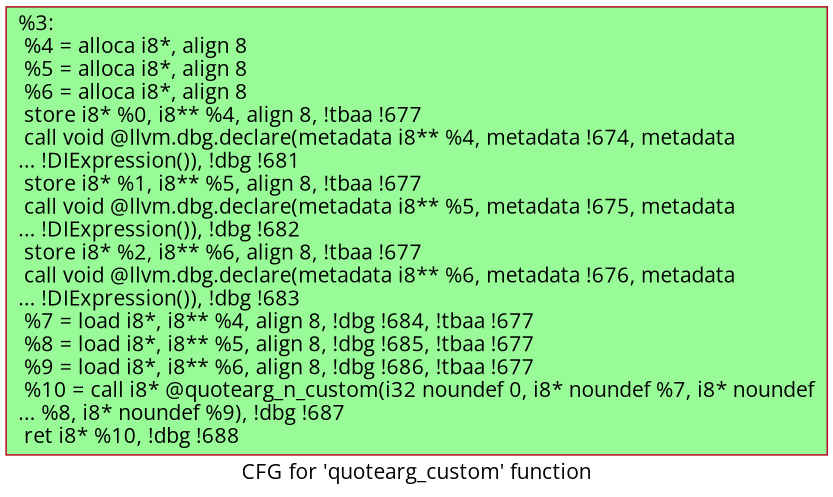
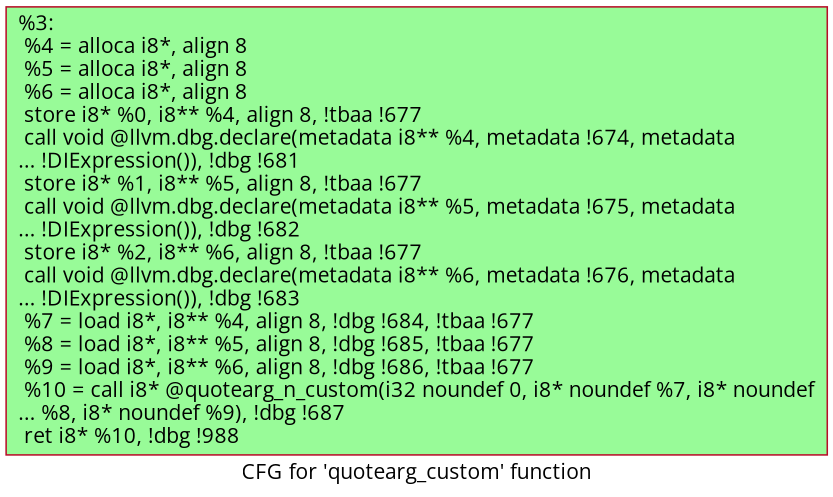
node "%3:": text "ret i8* %10, !dbg !688" -> "ret i8* %10, !dbg !988"
